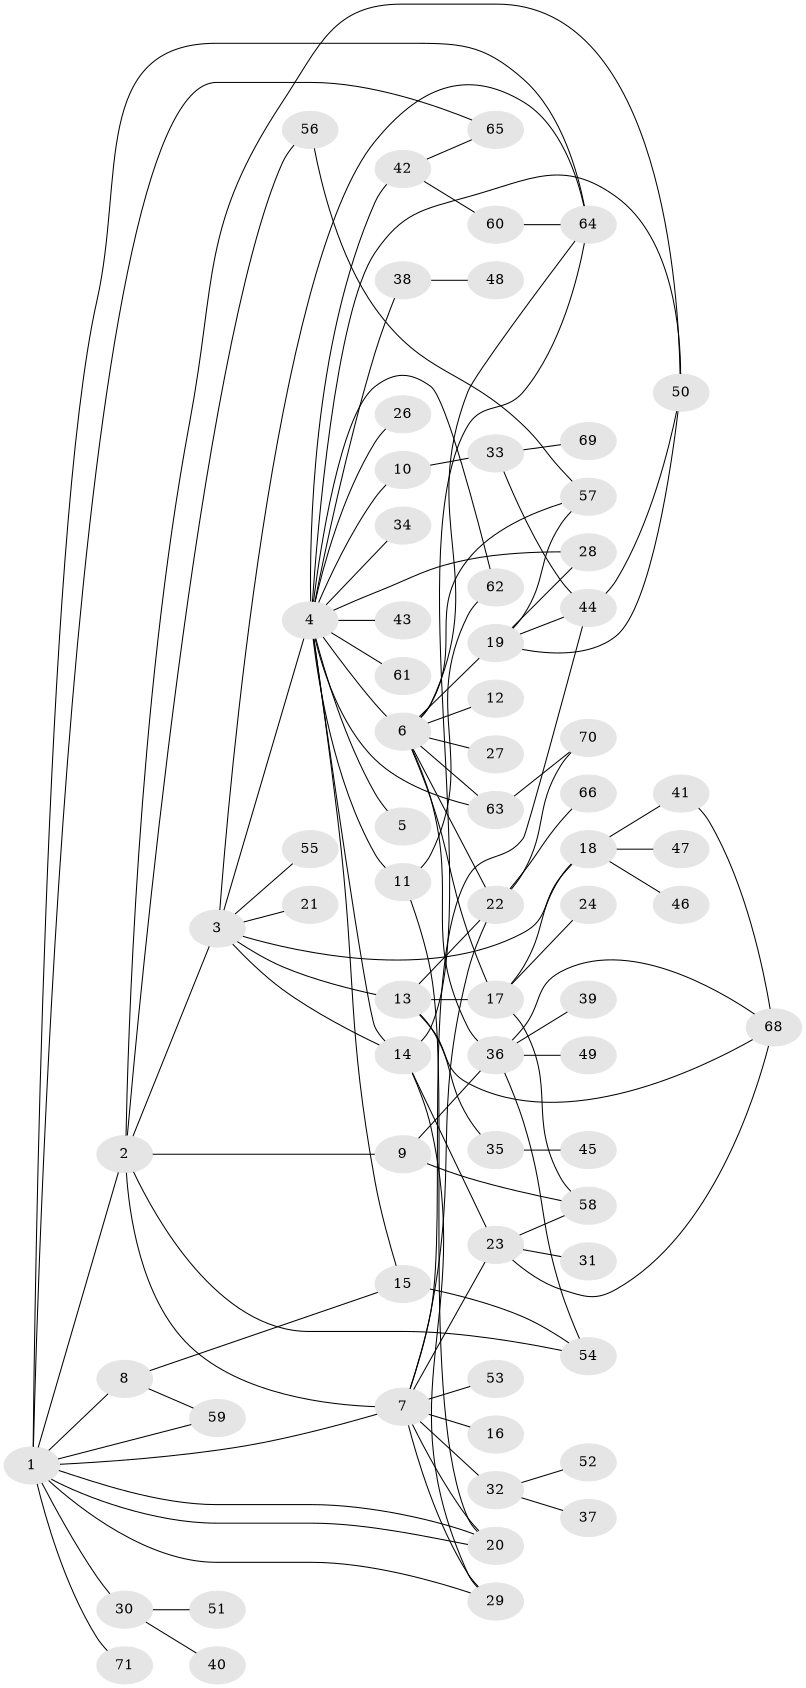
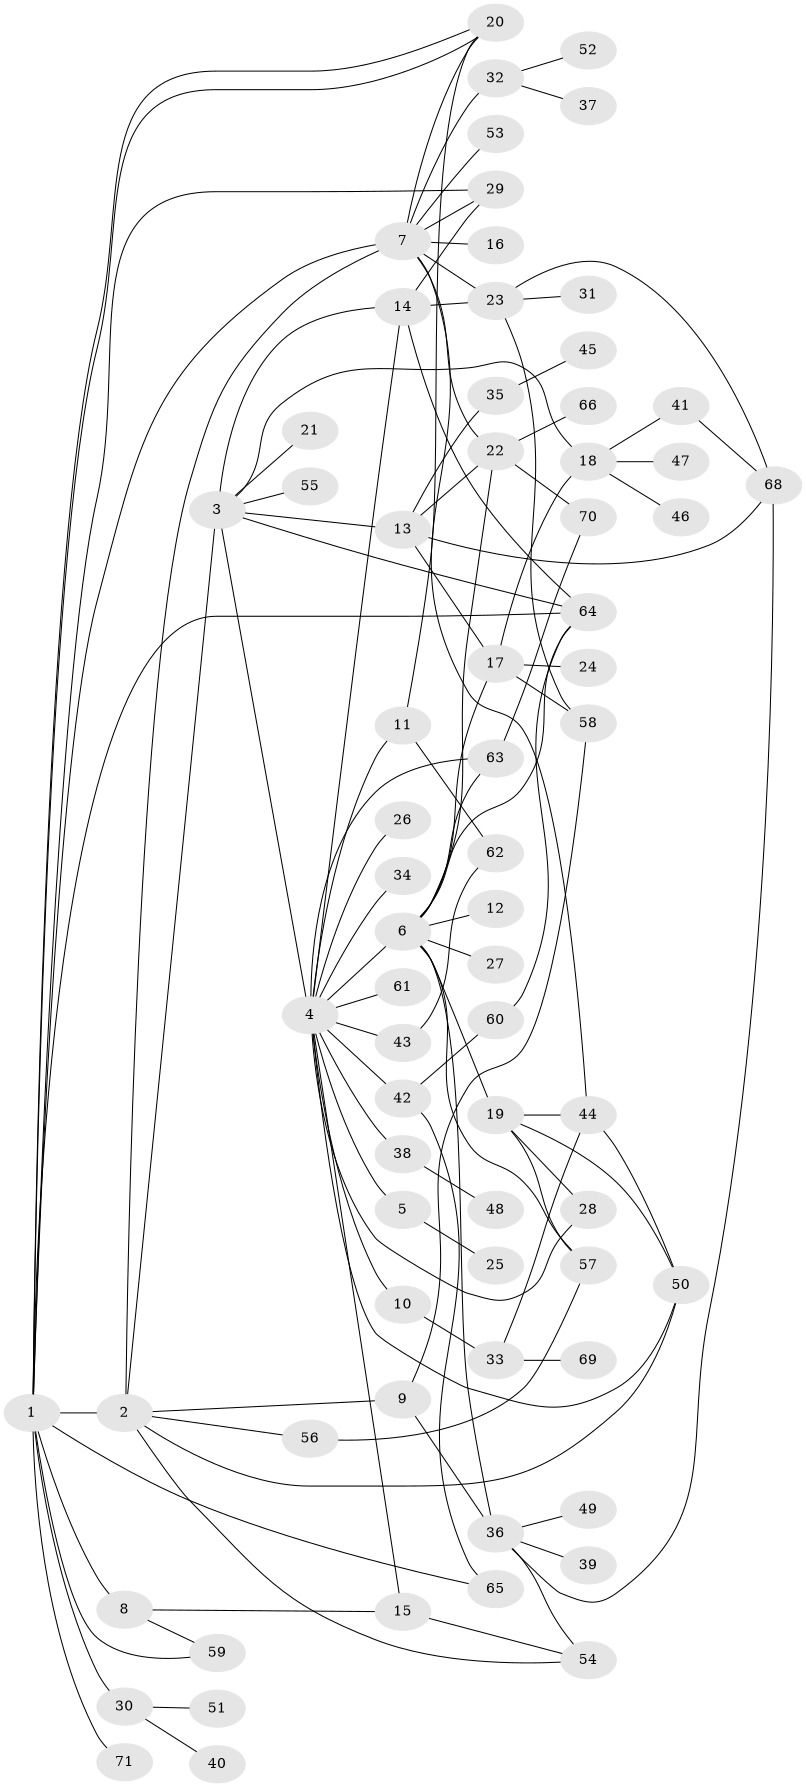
edge "62" -- "4": now "62" -- "43"
node "25": added
